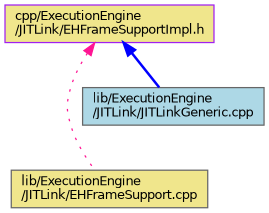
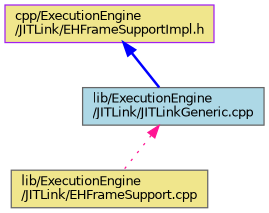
edge "lib/ExecutionEngine /JITLink/EHFrameSupport.cpp" -> "cpp/ExecutionEngine /JITLink/EHFrameSupportImpl.h": now "lib/ExecutionEngine /JITLink/EHFrameSupport.cpp" -> "lib/ExecutionEngine /JITLink/JITLinkGeneric.cpp"
